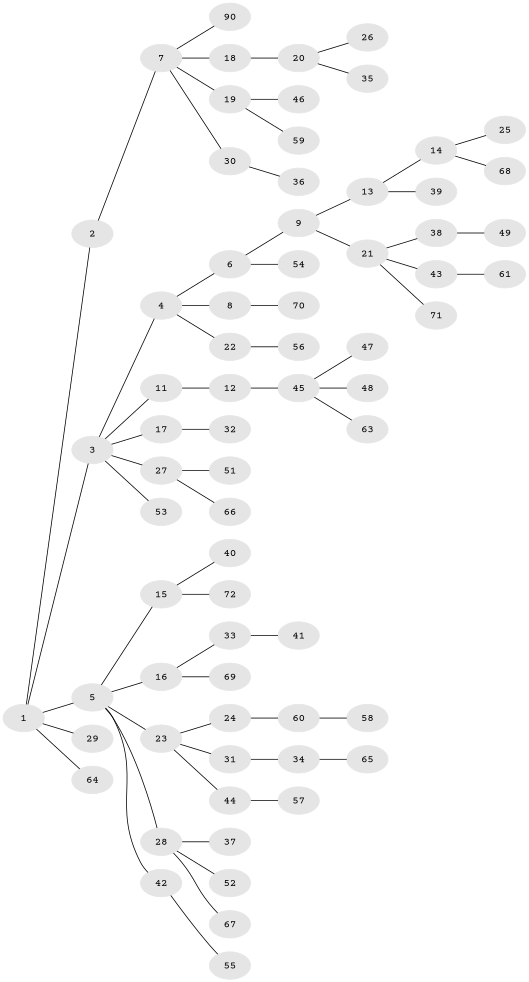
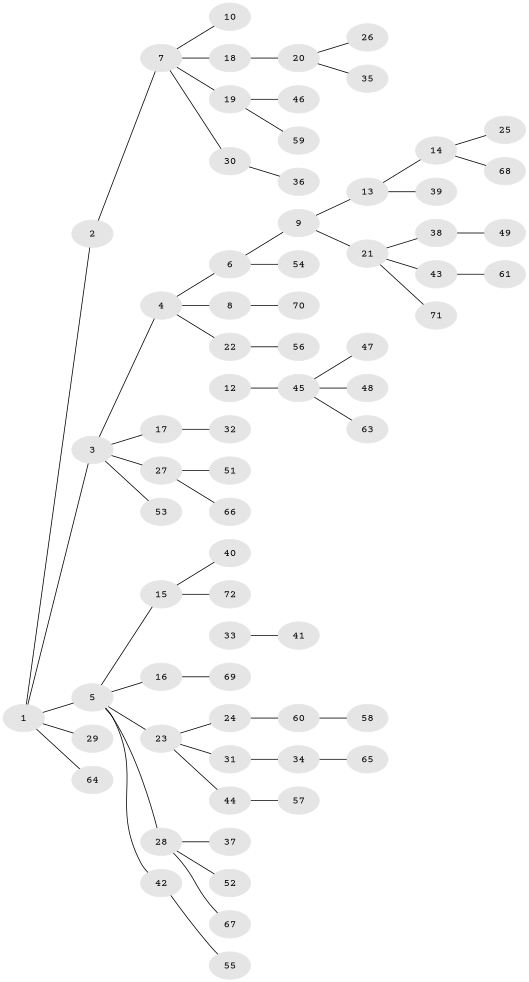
node "90": label "90" -> "10"
node "11": removed
edge "33" -- "16": removed
